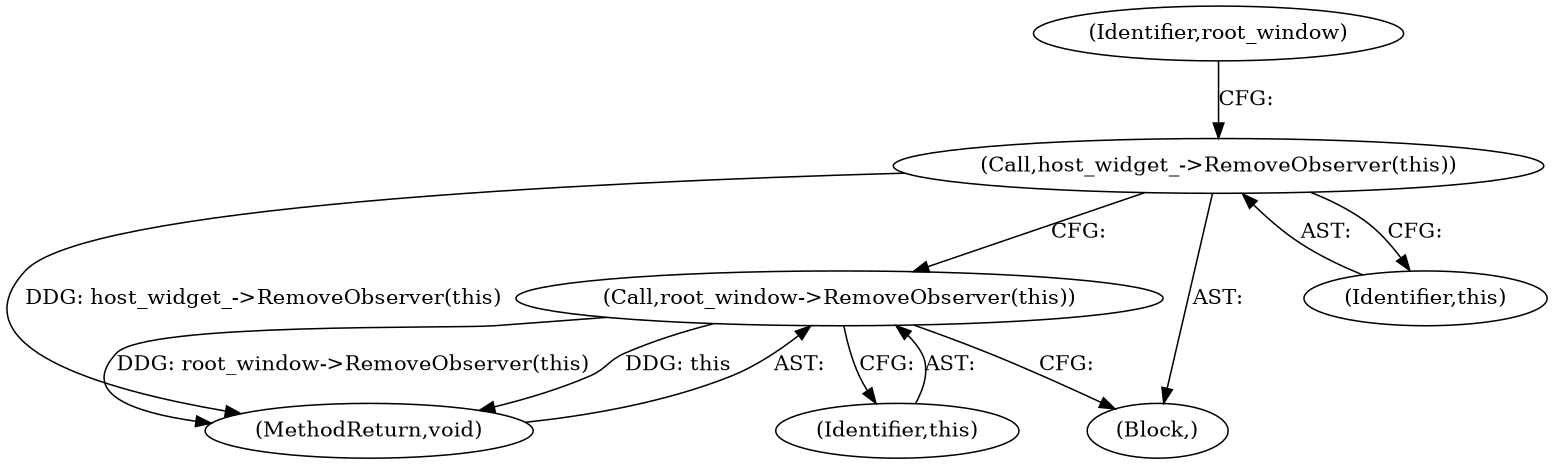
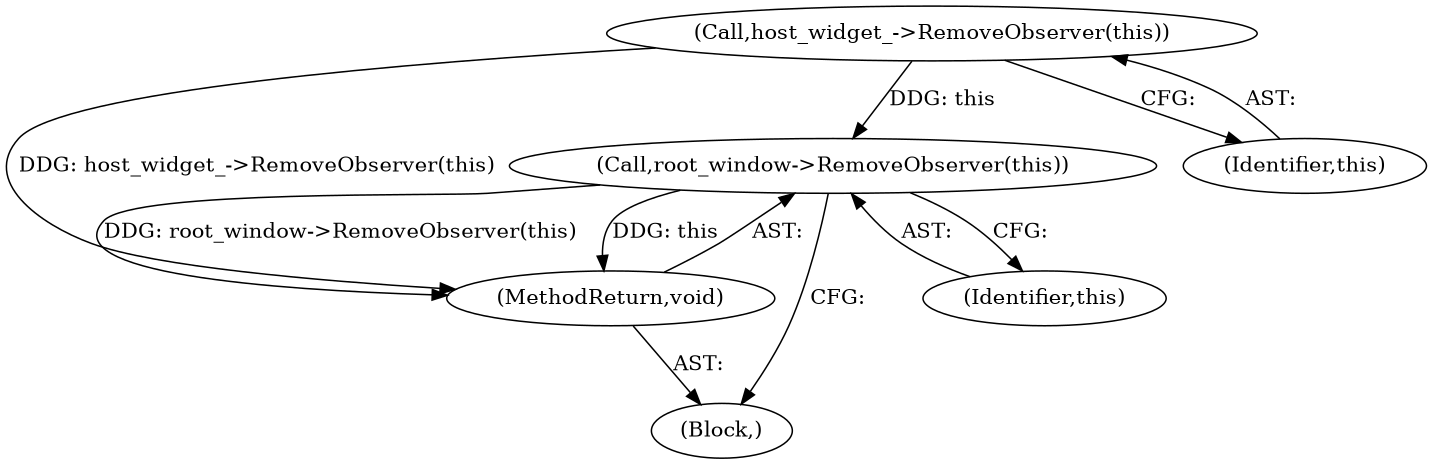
node "(Identifier,root_window)": removed
edge "(Call,host_widget_->RemoveObserver(this))" -> "(Call,root_window->RemoveObserver(this))": label "CFG: " -> "DDG: this"
edge "(Call,host_widget_->RemoveObserver(this))" -> "(Block,)": now "(MethodReturn,void)" -> "(Block,)"
